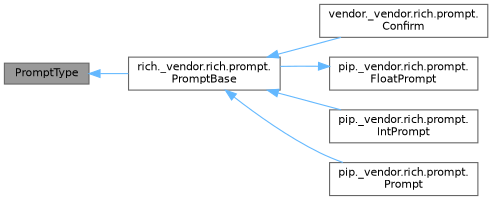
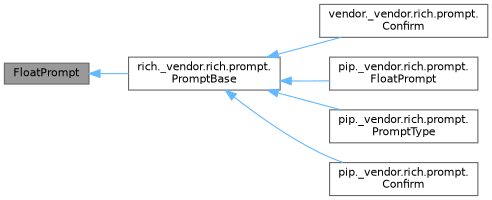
edge "rich._vendor.rich.prompt. PromptBase" -> "pip._vendor.rich.prompt. FloatPrompt": reversed
node "PromptType": label "PromptType" -> "FloatPrompt"
node "pip._vendor.rich.prompt. IntPrompt": label "pip._vendor.rich.prompt. IntPrompt" -> "pip._vendor.rich.prompt. PromptType"
node "pip._vendor.rich.prompt. Prompt": label "pip._vendor.rich.prompt. Prompt" -> "pip._vendor.rich.prompt. Confirm"
